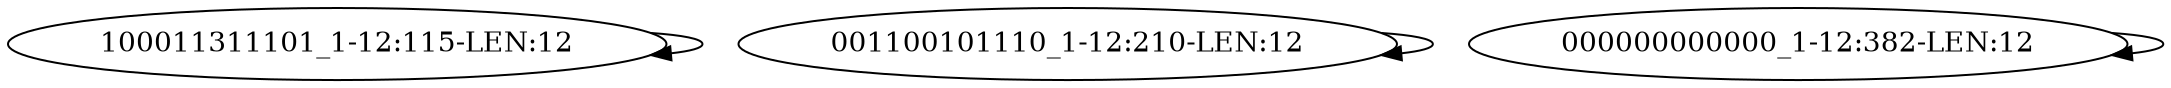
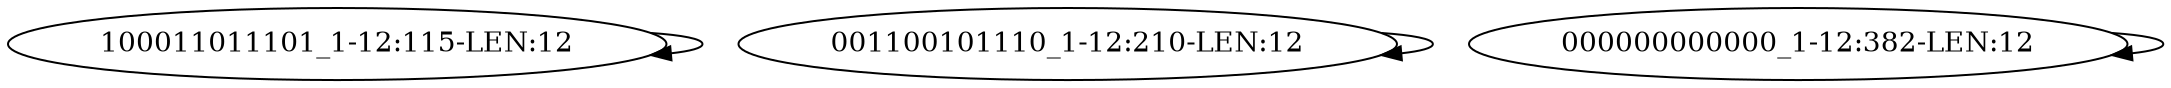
node "100011311101_1-12:115-LEN:12": label "100011311101_1-12:115-LEN:12" -> "100011011101_1-12:115-LEN:12"
